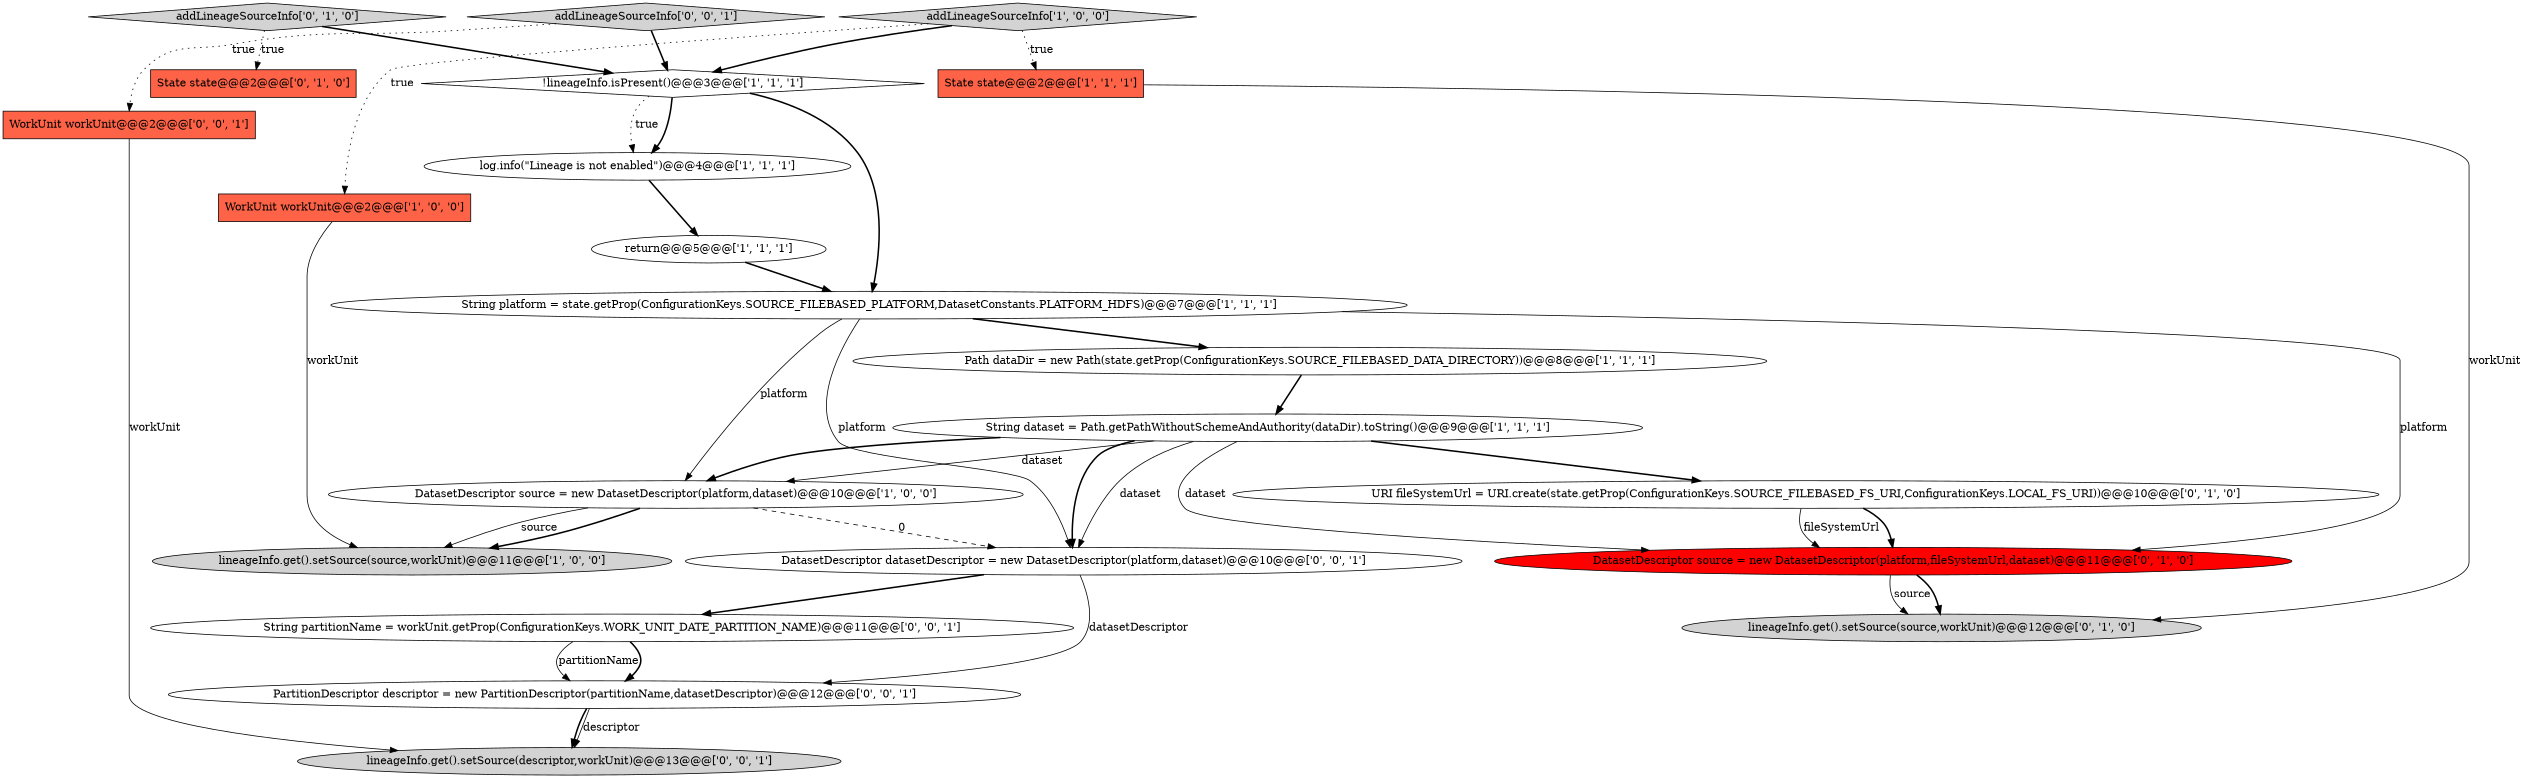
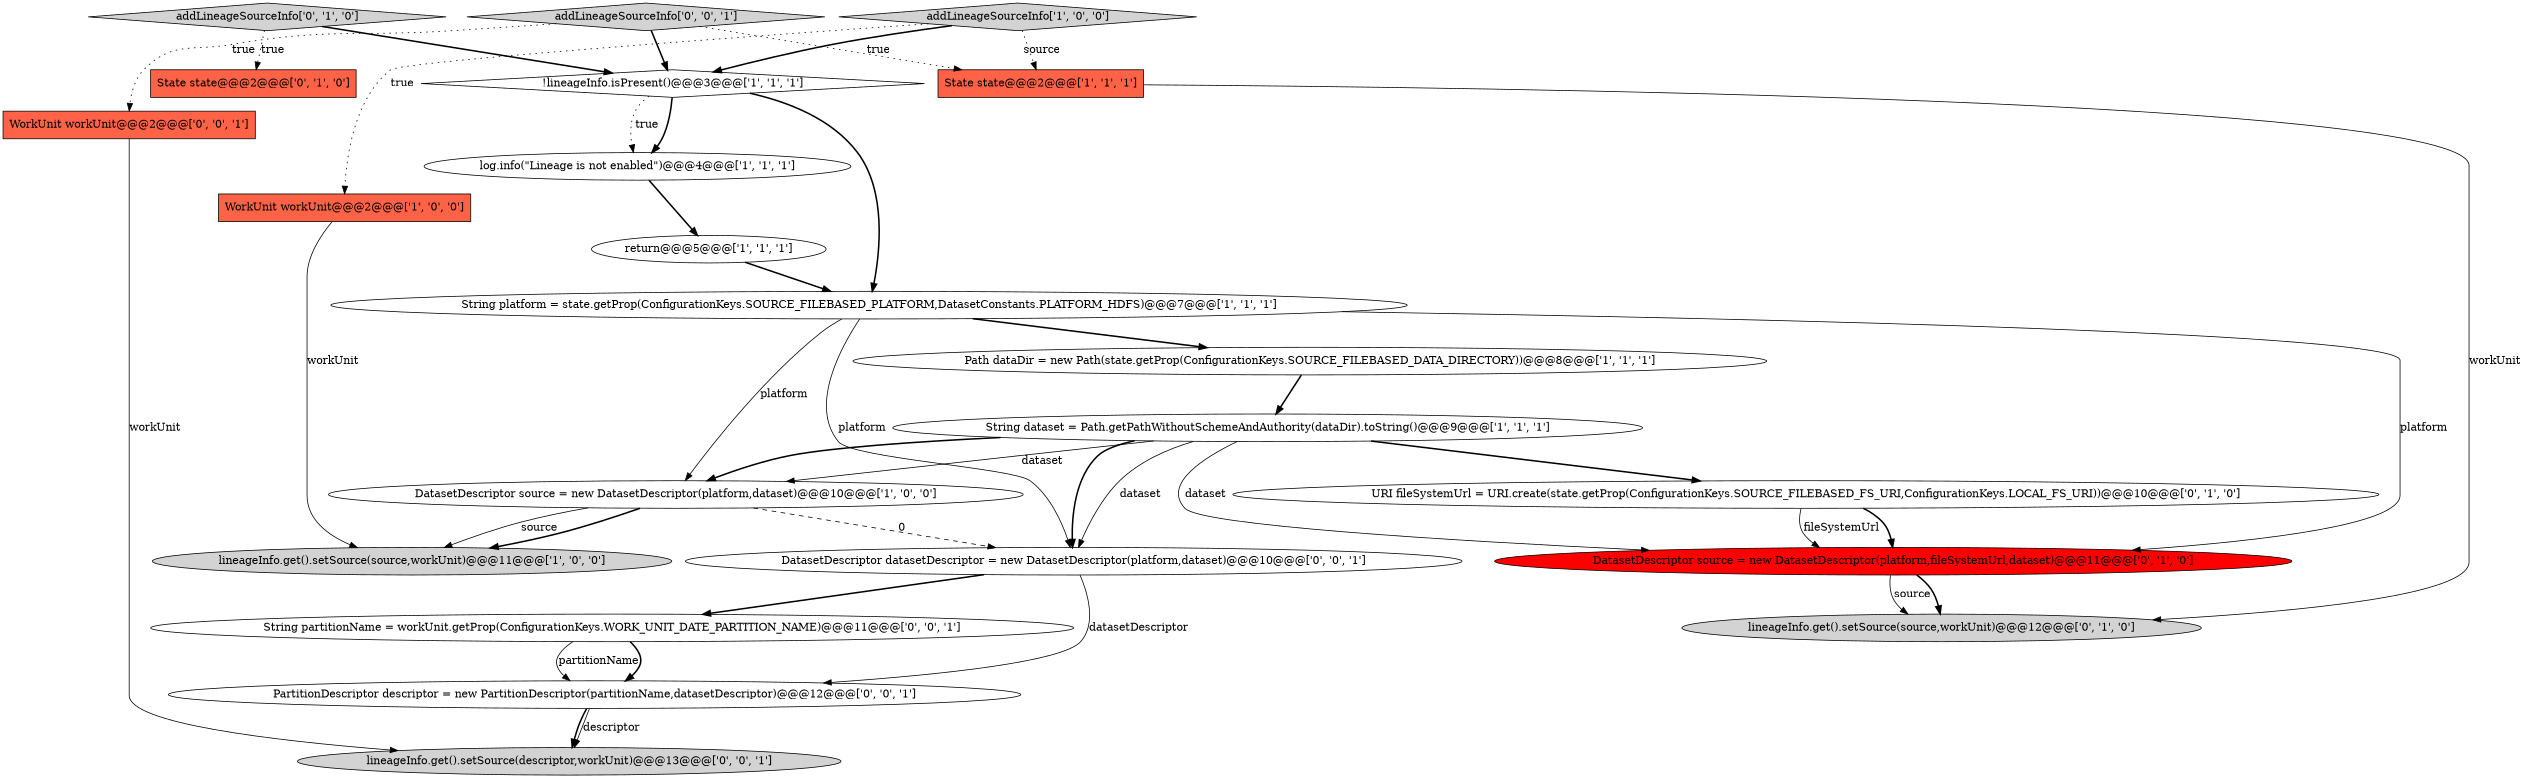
edge "addLineageSourceInfo['0', '0', '1']" -> "State state@@@2@@@['1', '1', '1']": added, label "true"
edge "addLineageSourceInfo['1', '0', '0']" -> "State state@@@2@@@['1', '1', '1']": label "true" -> "source"
